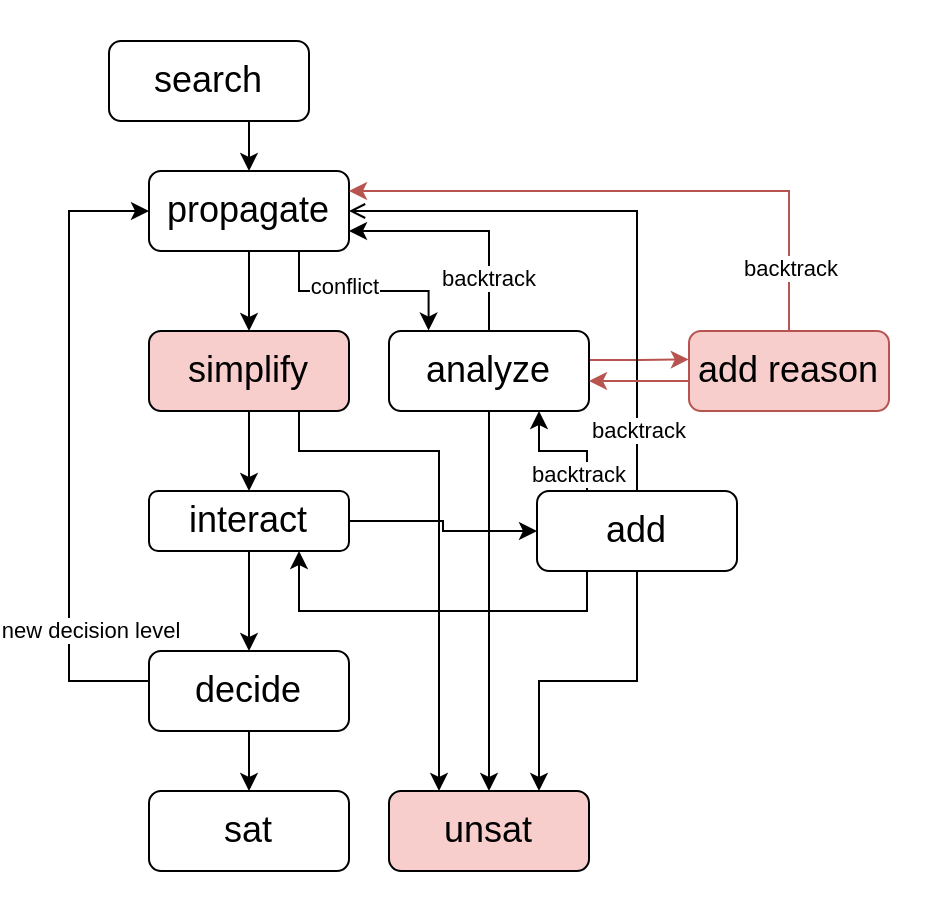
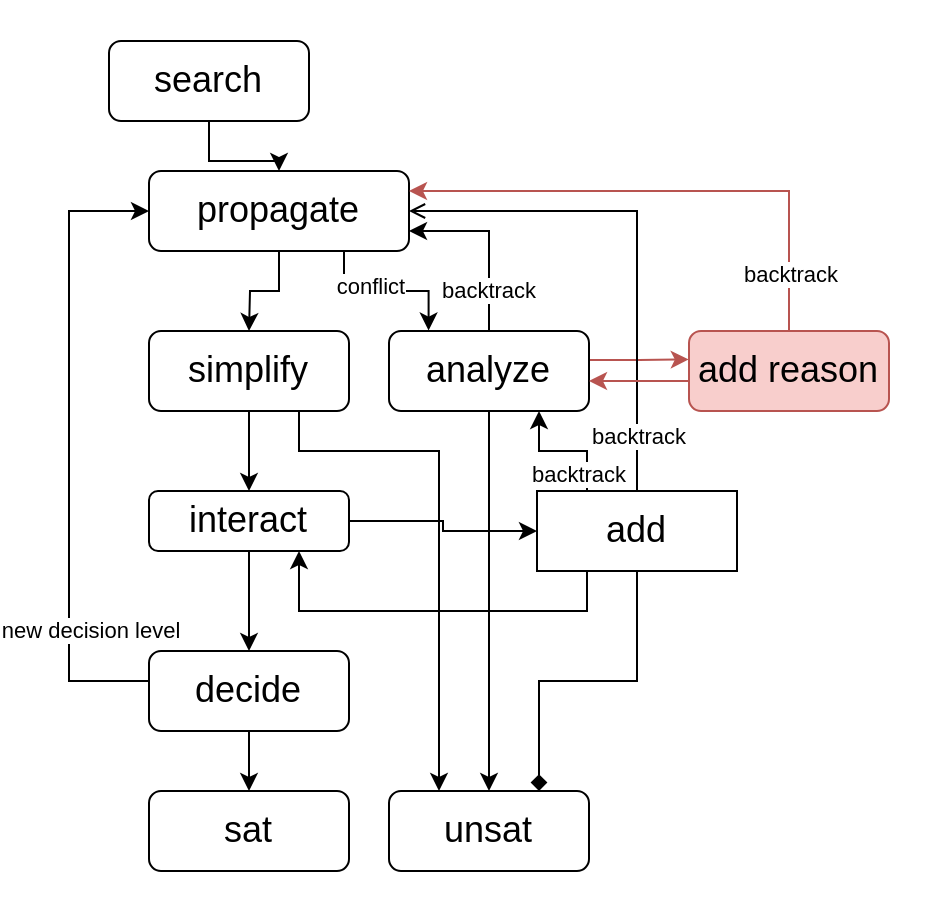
node "propagate": size 200x80 -> 260x80
node "simplify": fillcolor #f8cecc -> #ffffff
node "add": shape rounded rectangle -> rectangle
edge "add" -> "unsat": arrowhead classic -> diamond
node "unsat": fillcolor #f8cecc -> #ffffff
